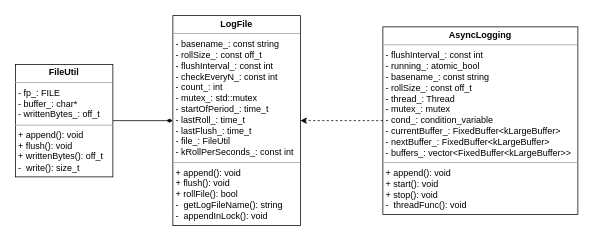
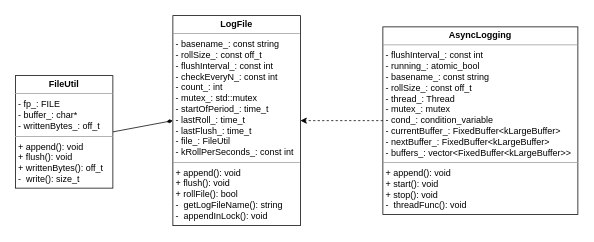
node "FileUtil - fp_: FILE - buffer_: char* - writtenBytes_: off_t + append(): void + flush(): void + writtenBytes(): off_t - write(): size_t": moved (64, 120) -> (64, 132)
